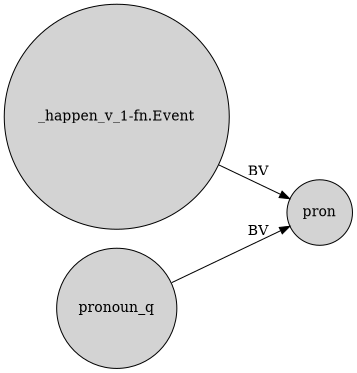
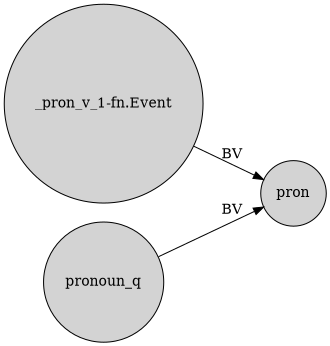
node "_happen_v_1-fn.Event": label "_happen_v_1-fn.Event" -> "_pron_v_1-fn.Event"
